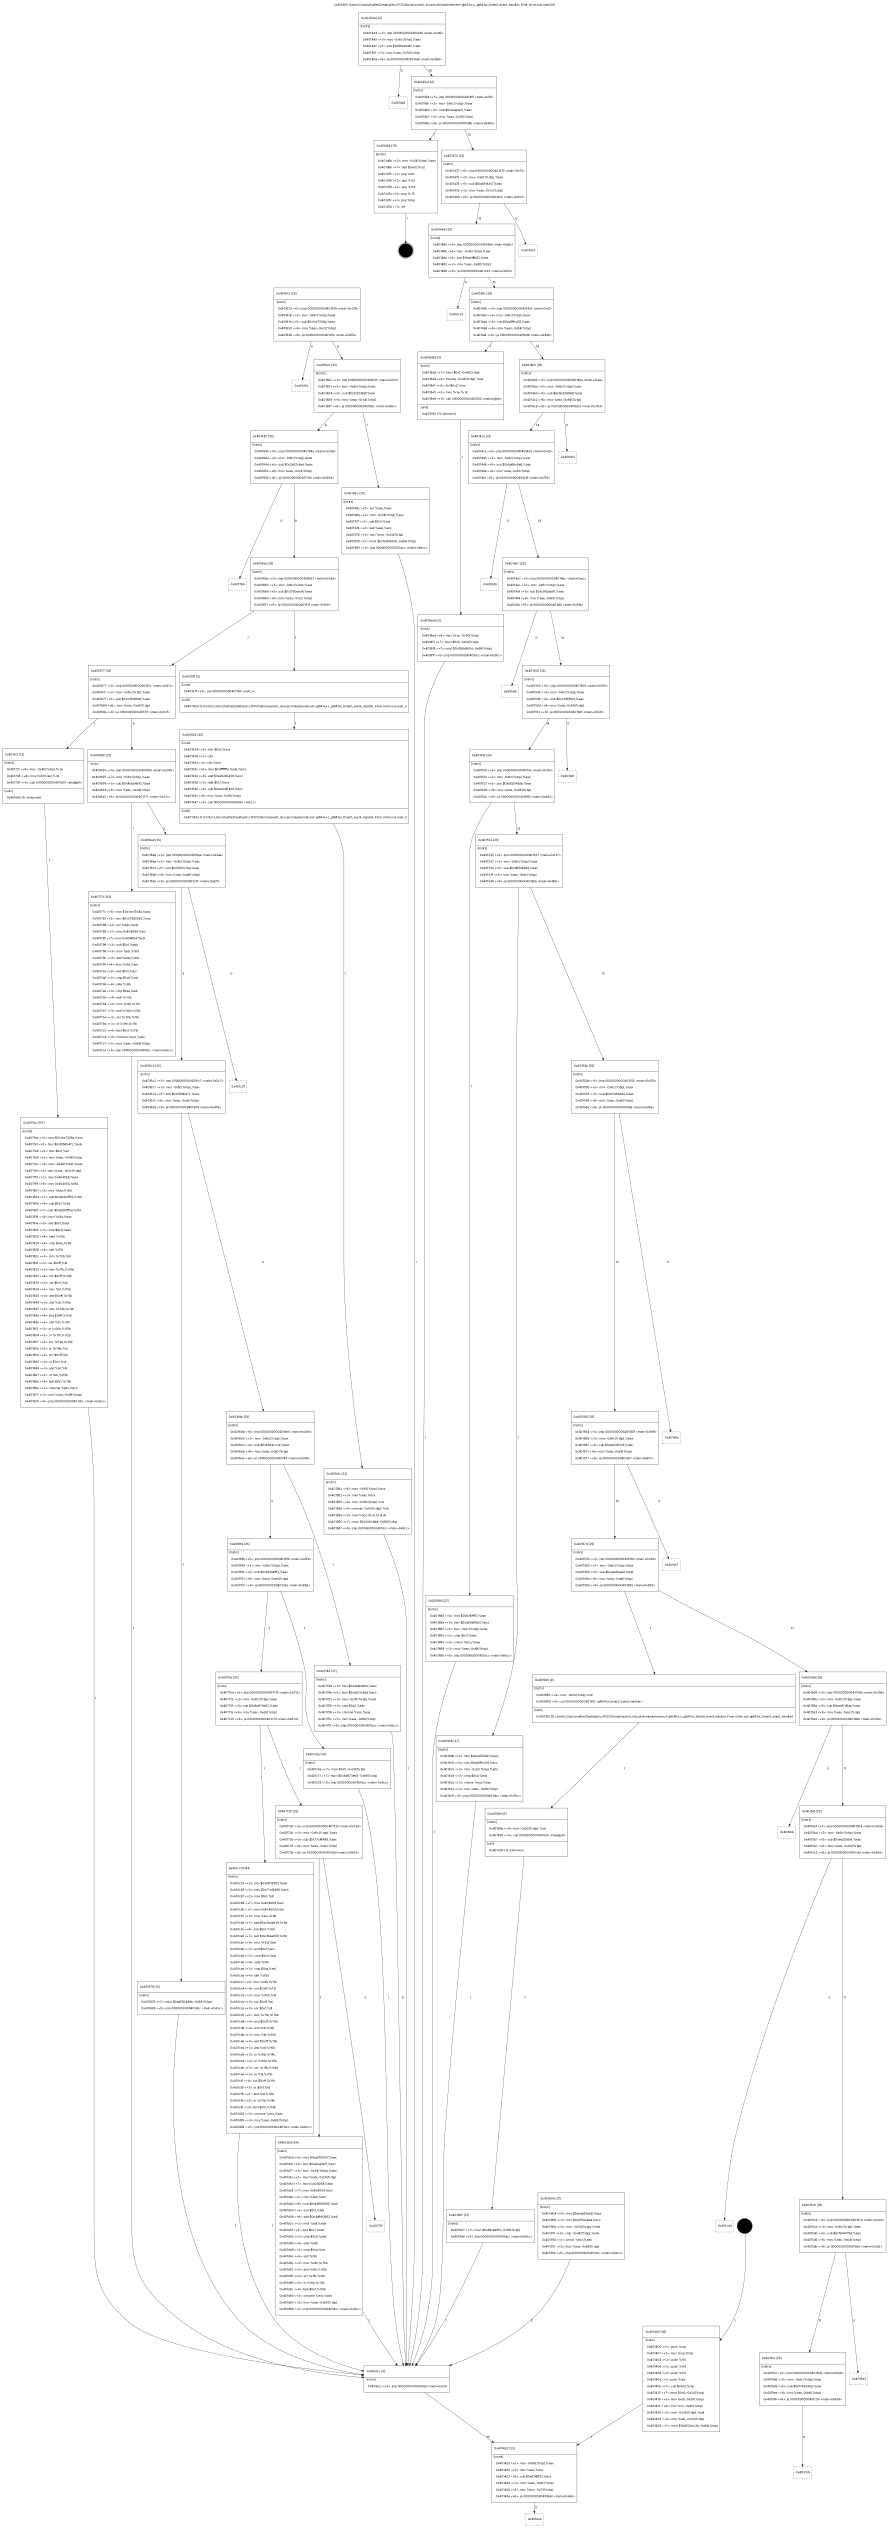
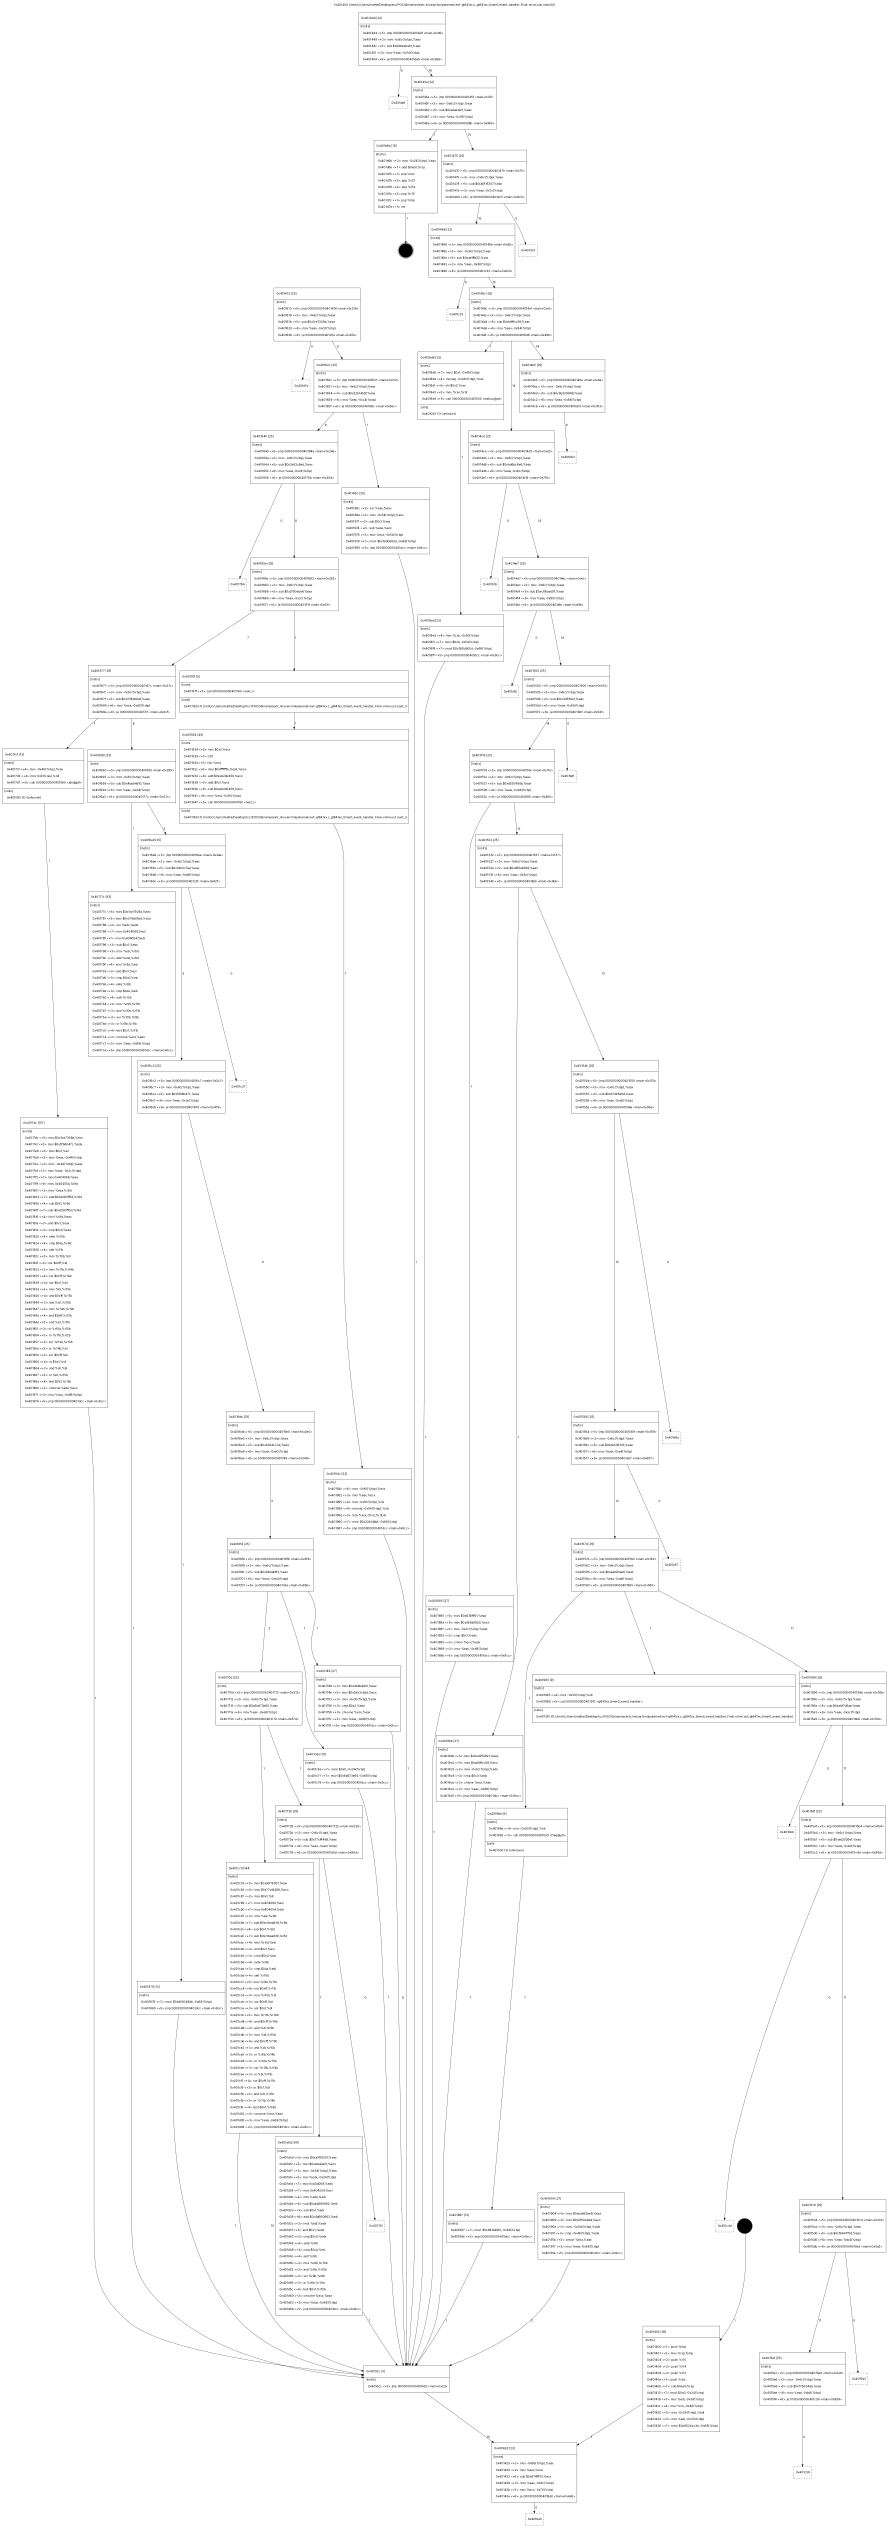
edge "0x4014b5 [25]" -> "0x4014ce [25]": now "0x40149c [25]" -> "0x4014ce [25]"
edge "0x4016db [25]" -> "0x401749 [27]": now "0x4016f4 [25]" -> "0x401749 [27]"
edge "0x401985 [9]" -> "0x40198e [9]": now "0x40157d [25]" -> "0x40198e [9]"
edge "0x401c7d [144]" -> "0x401dcc [5]": label " 1" -> " 15"
